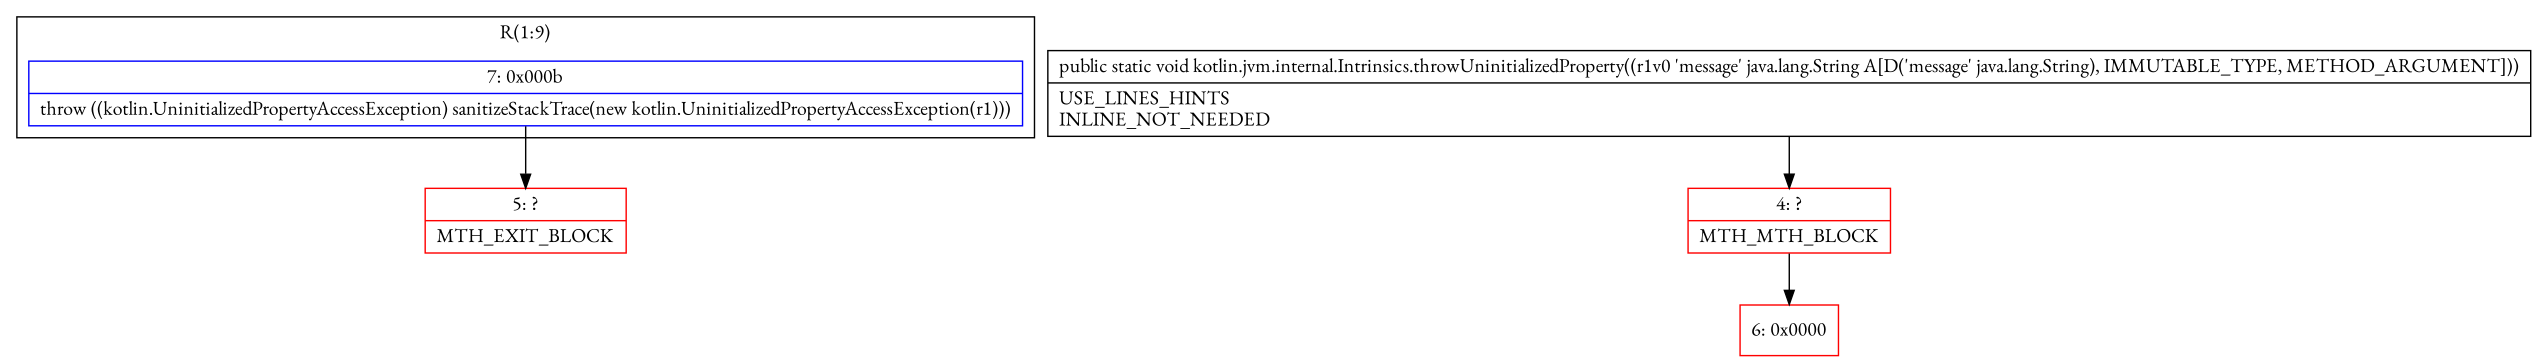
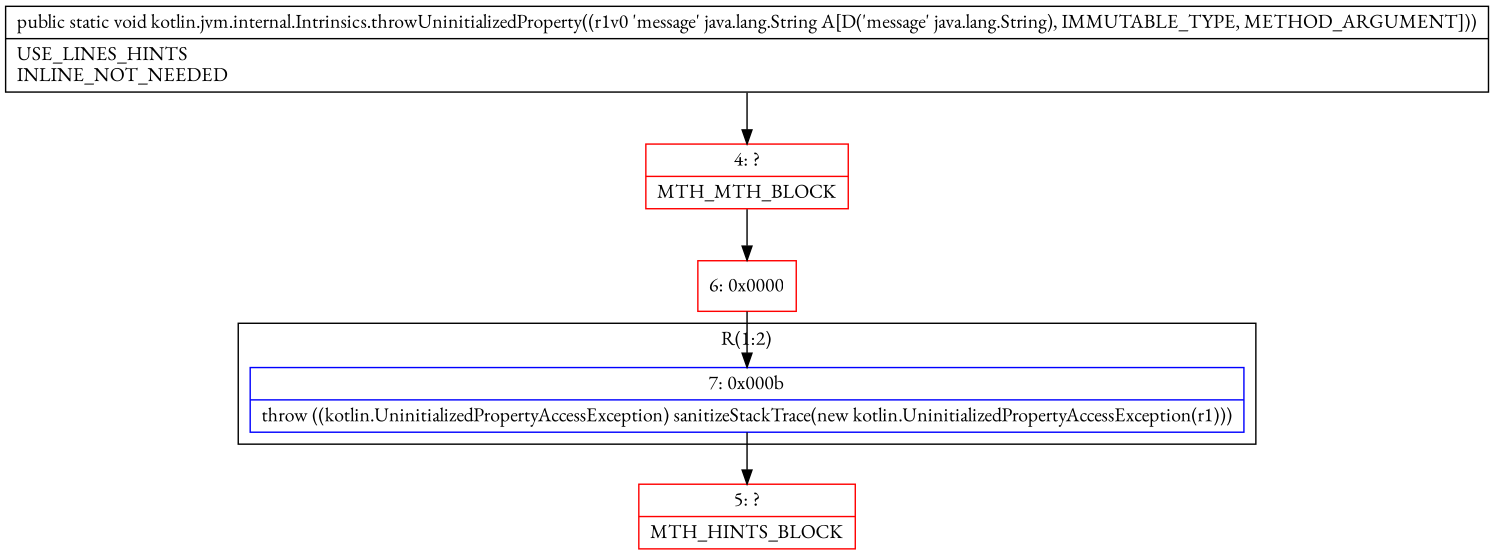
cluster "R(1:9)": label "R(1:9)" -> "R(1:2)"
node "5: ?": text "MTH_EXIT_BLOCK" -> "MTH_HINTS_BLOCK"
edge "6: 0x0000" -> "7: 0x000b": added
